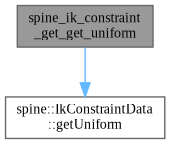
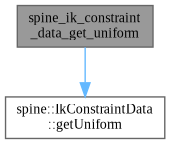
node "spine_ik_constraint _get_get_uniform": label "spine_ik_constraint _get_get_uniform" -> "spine_ik_constraint _data_get_uniform"
